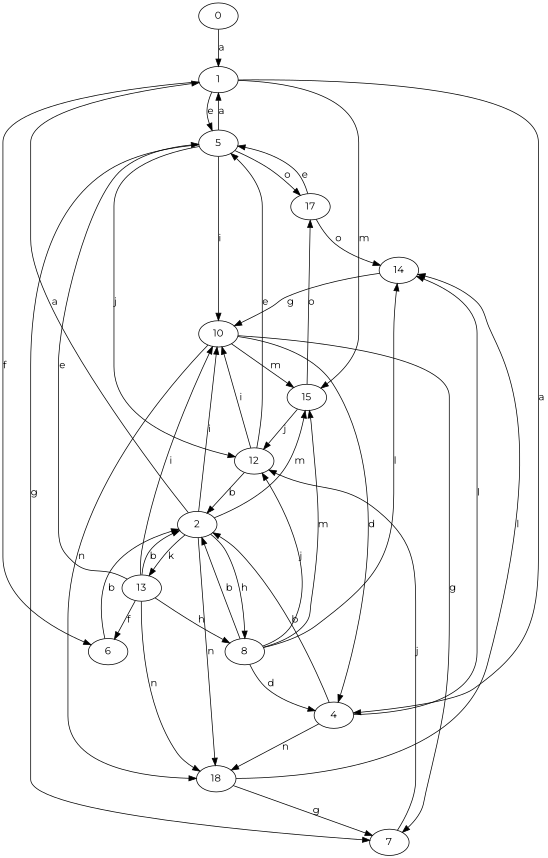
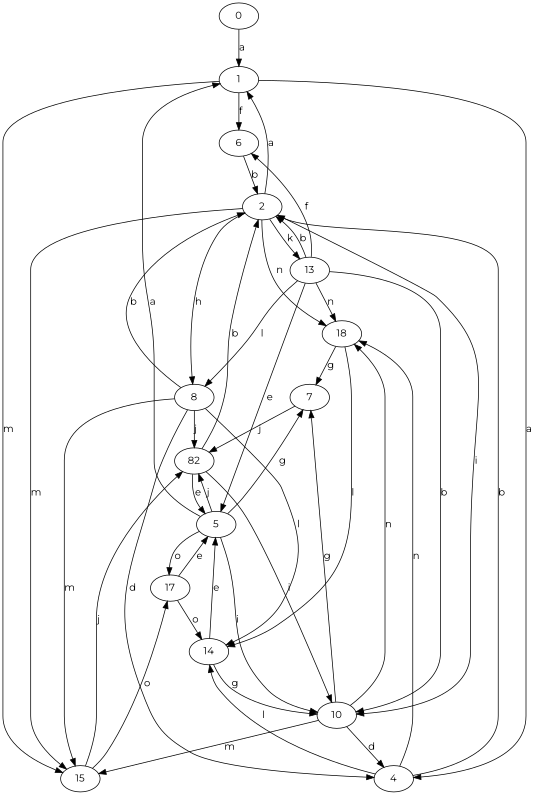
edge "1" -> "5": now "14" -> "5"
edge "13" -> "10": label "i" -> "b"
node "12": label "12" -> "82"
edge "13" -> "8": label "h" -> "l"
